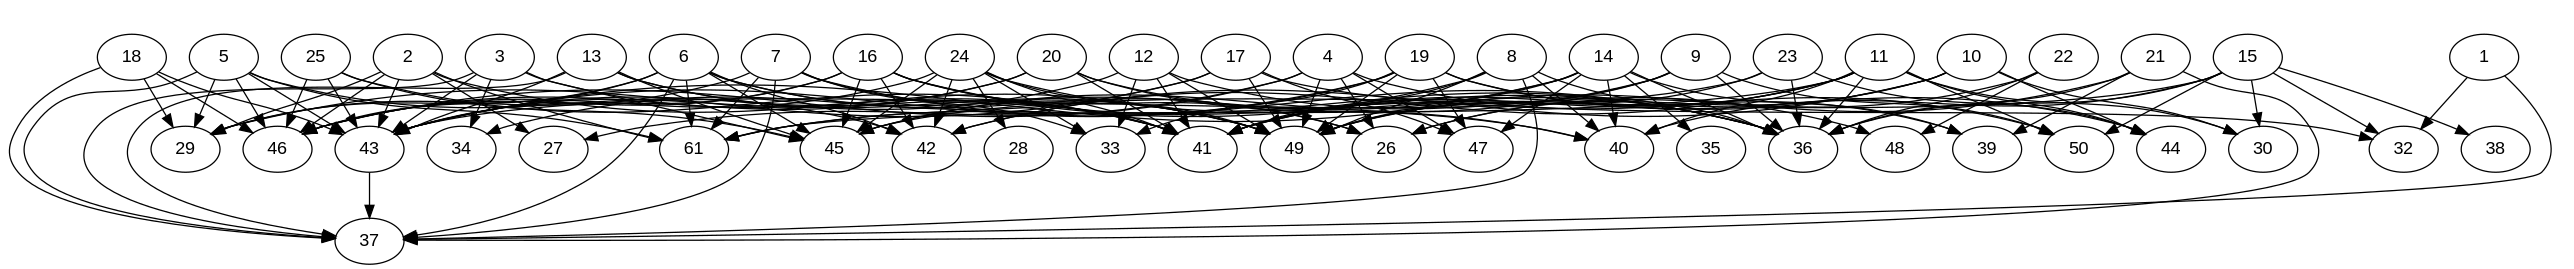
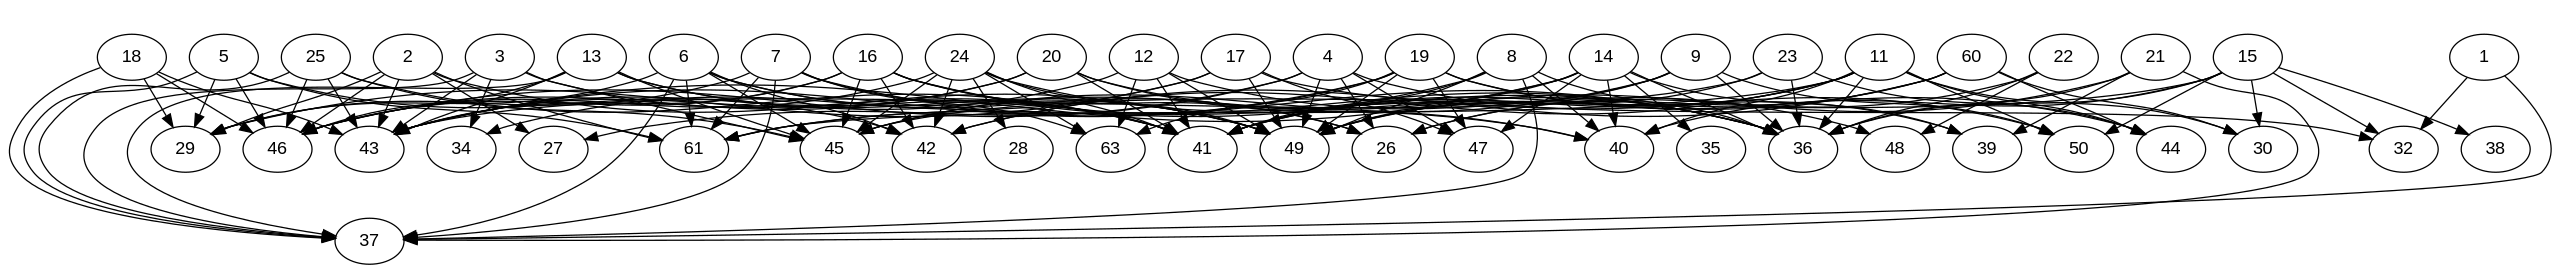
node "10": label "10" -> "60"
edge "5" -> "43": removed
edge "6" -> "46": now "13" -> "46"
node "33": label "33" -> "63"
edge "43" -> "37": now "25" -> "37"
